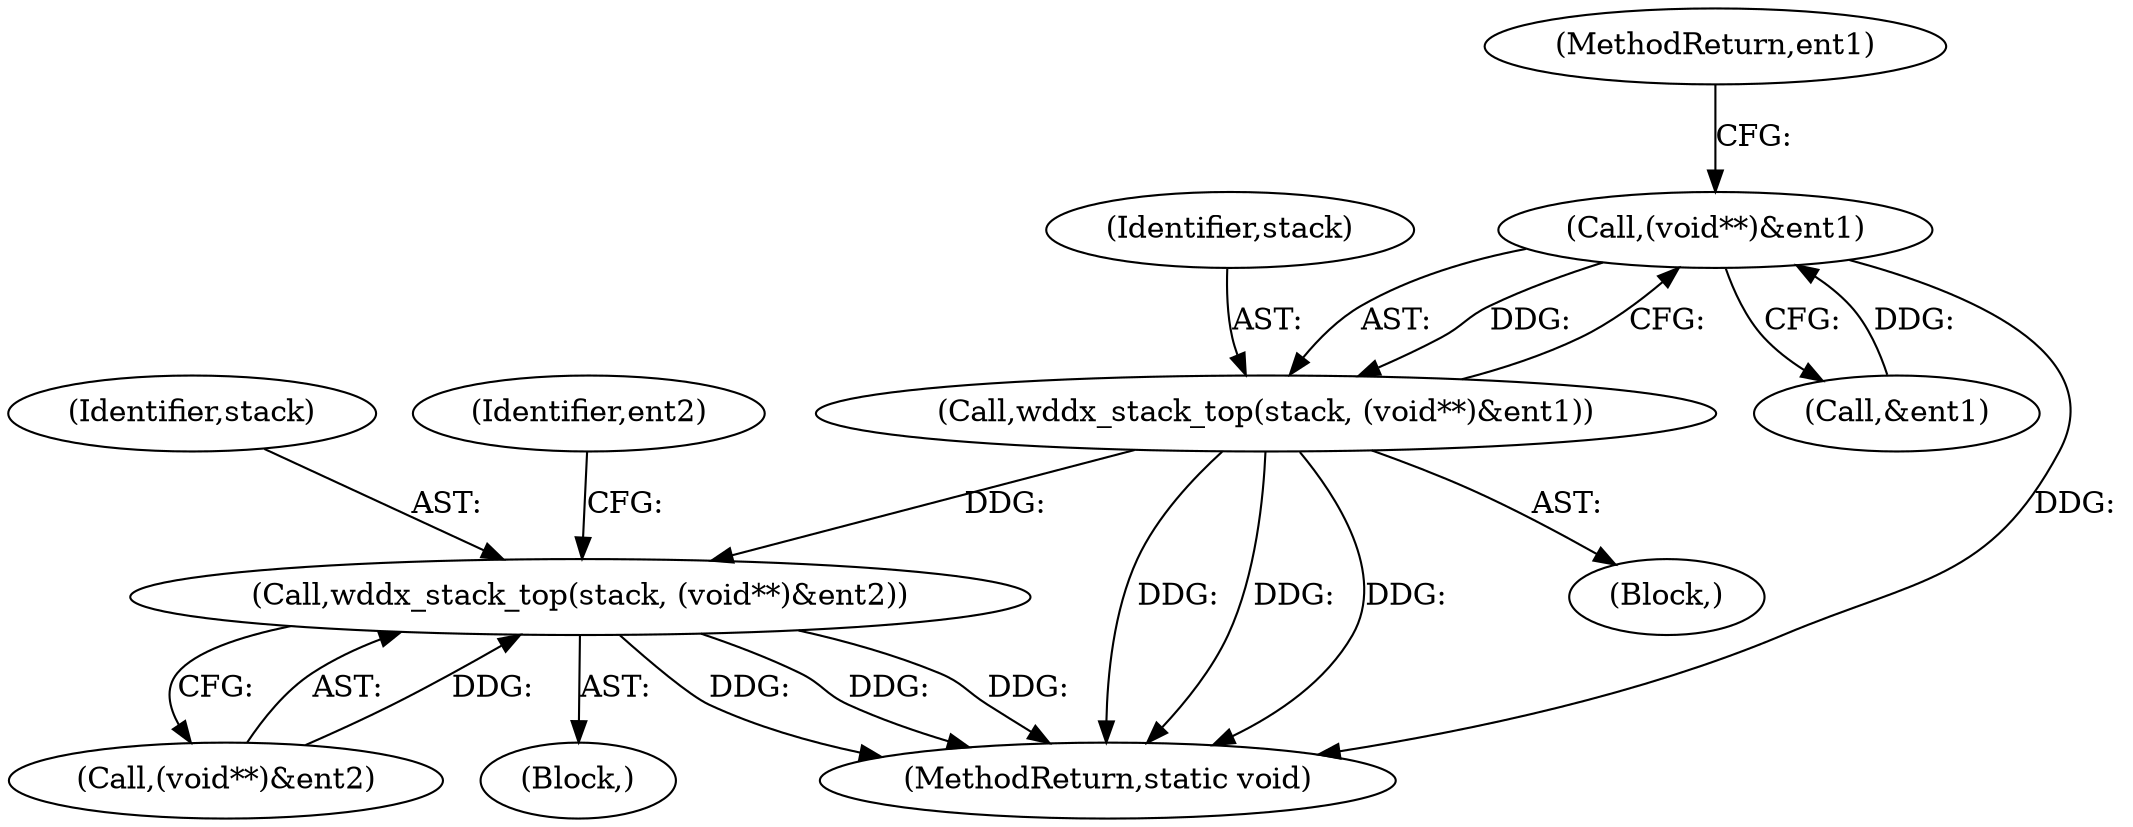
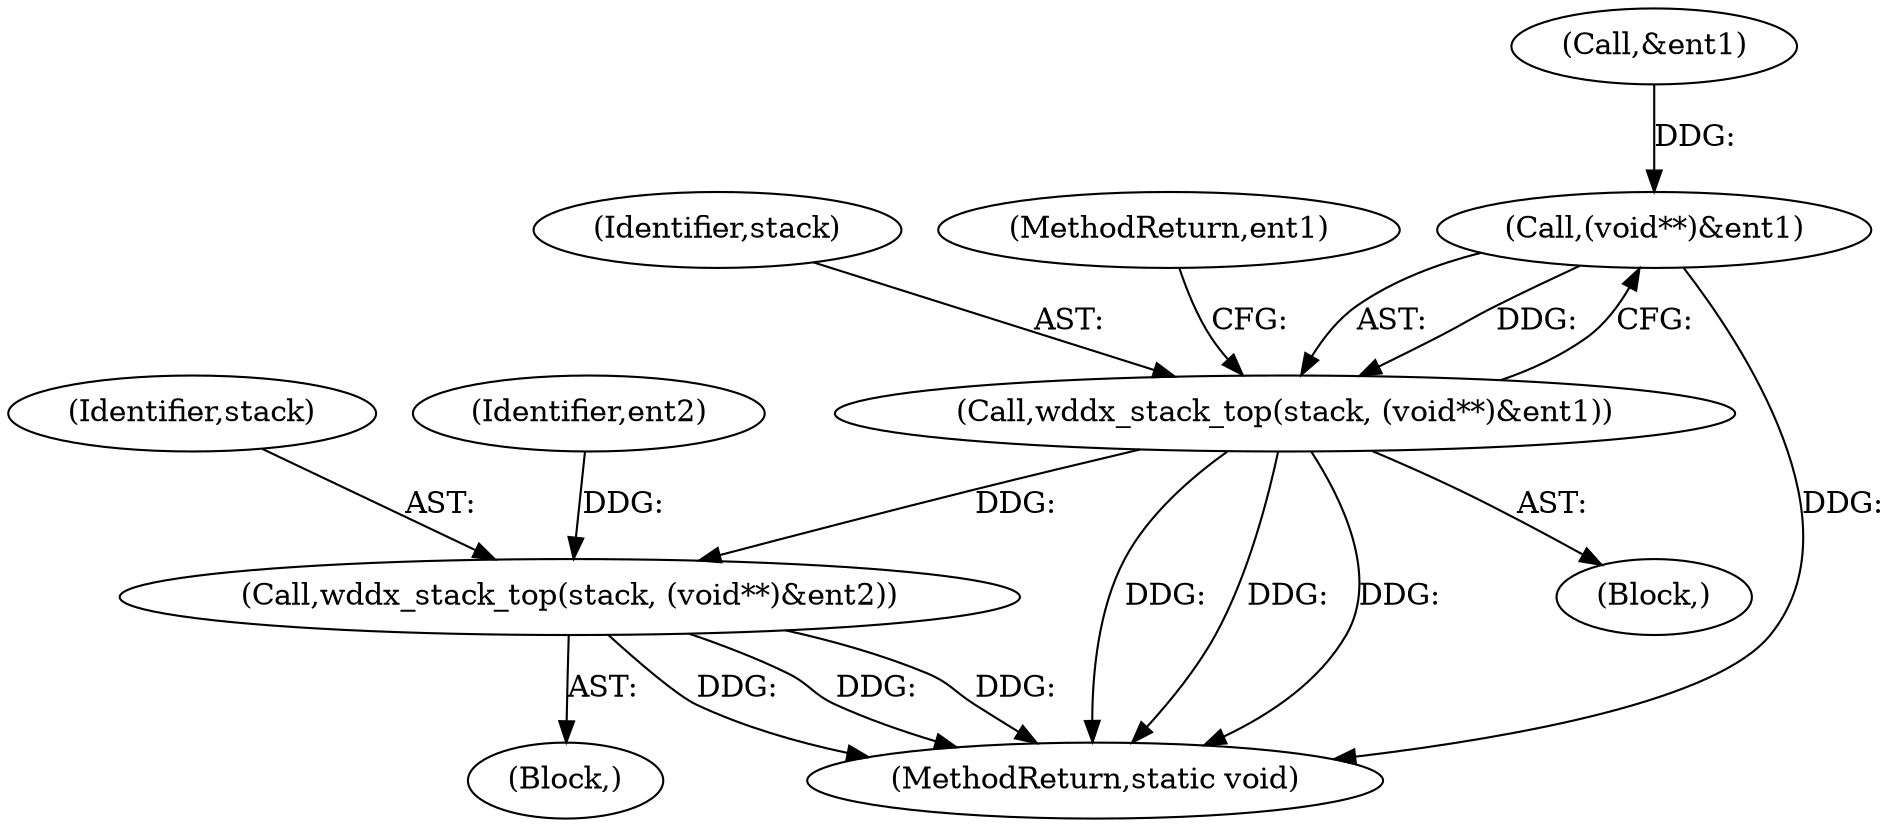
edge "(MethodReturn,ent1)" -> "(Call,(void**)&ent1)": now "(MethodReturn,ent1)" -> "(Call,wddx_stack_top(stack, (void**)&ent1))"
edge "(Call,(void**)&ent1)" -> "(Call,&ent1)": removed, label "CFG:"
edge "(Identifier,ent2)" -> "(Call,wddx_stack_top(stack, (void**)&ent2))": label "CFG: " -> "DDG: "
node "(Call,(void**)&ent2)": removed
